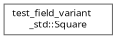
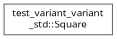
node "test_field_variant _std::Square": label "test_field_variant _std::Square" -> "test_variant_variant _std::Square"
